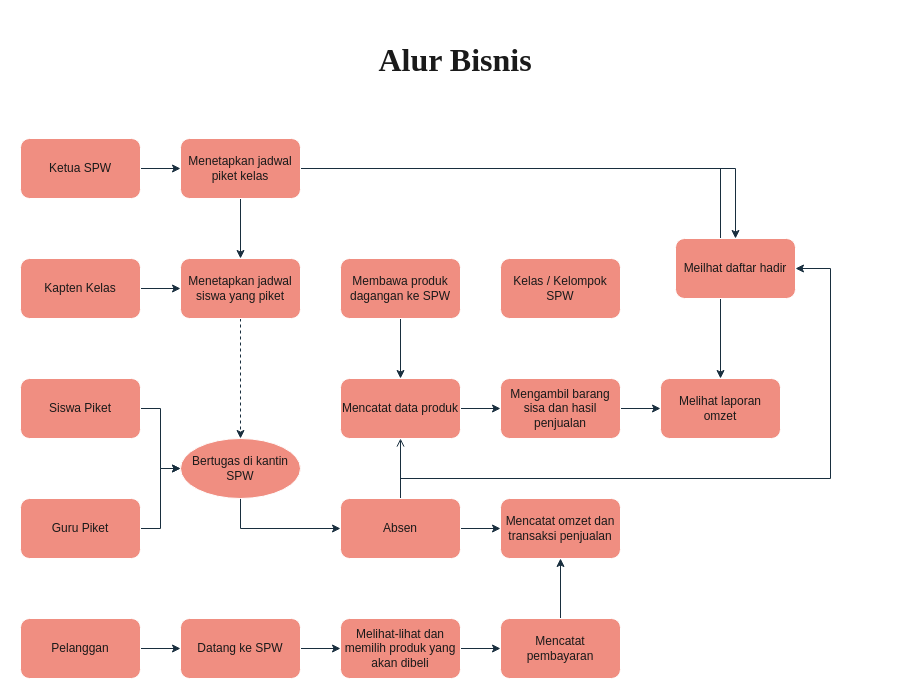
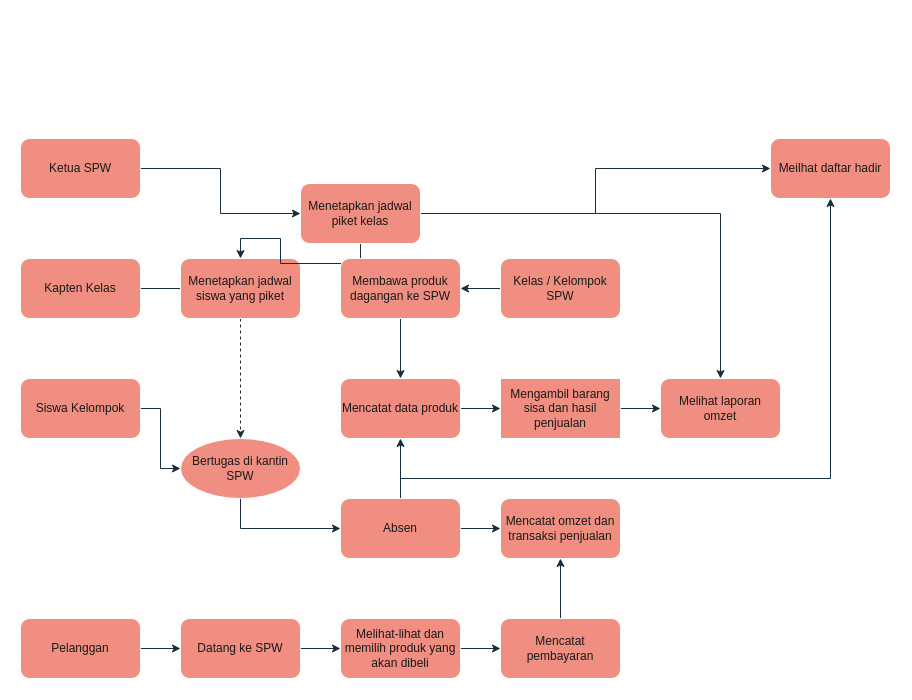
node "Alur Bisnis": removed
node "Menetapkan jadwal piket kelas": moved (241, 169) -> (361, 214)
node "Meilhat daftar hadir": moved (736, 269) -> (831, 169)
edge "Kapten Kelas" -> "Menetapkan jadwal siswa yang piket": arrowhead classic -> none
edge "Kelas / Kelompok SPW" -> "Membawa produk dagangan ke SPW": added
node "Siswa Piket": label "Siswa Piket" -> "Siswa Kelompok"
node "Mengambil barang sisa dan hasil penjualan": shape rounded rectangle -> rectangle
edge "Absen" -> "Mencatat data produk": arrowhead open -> classic
edge "Guru Piket" -> "Bertugas di kantin SPW": removed
node "Guru Piket": removed
